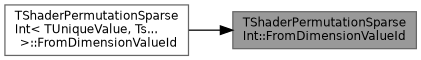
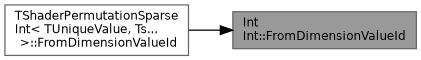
node "TShaderPermutationSparse Int::FromDimensionValueId": label "TShaderPermutationSparse Int::FromDimensionValueId" -> "Int Int::FromDimensionValueId"
